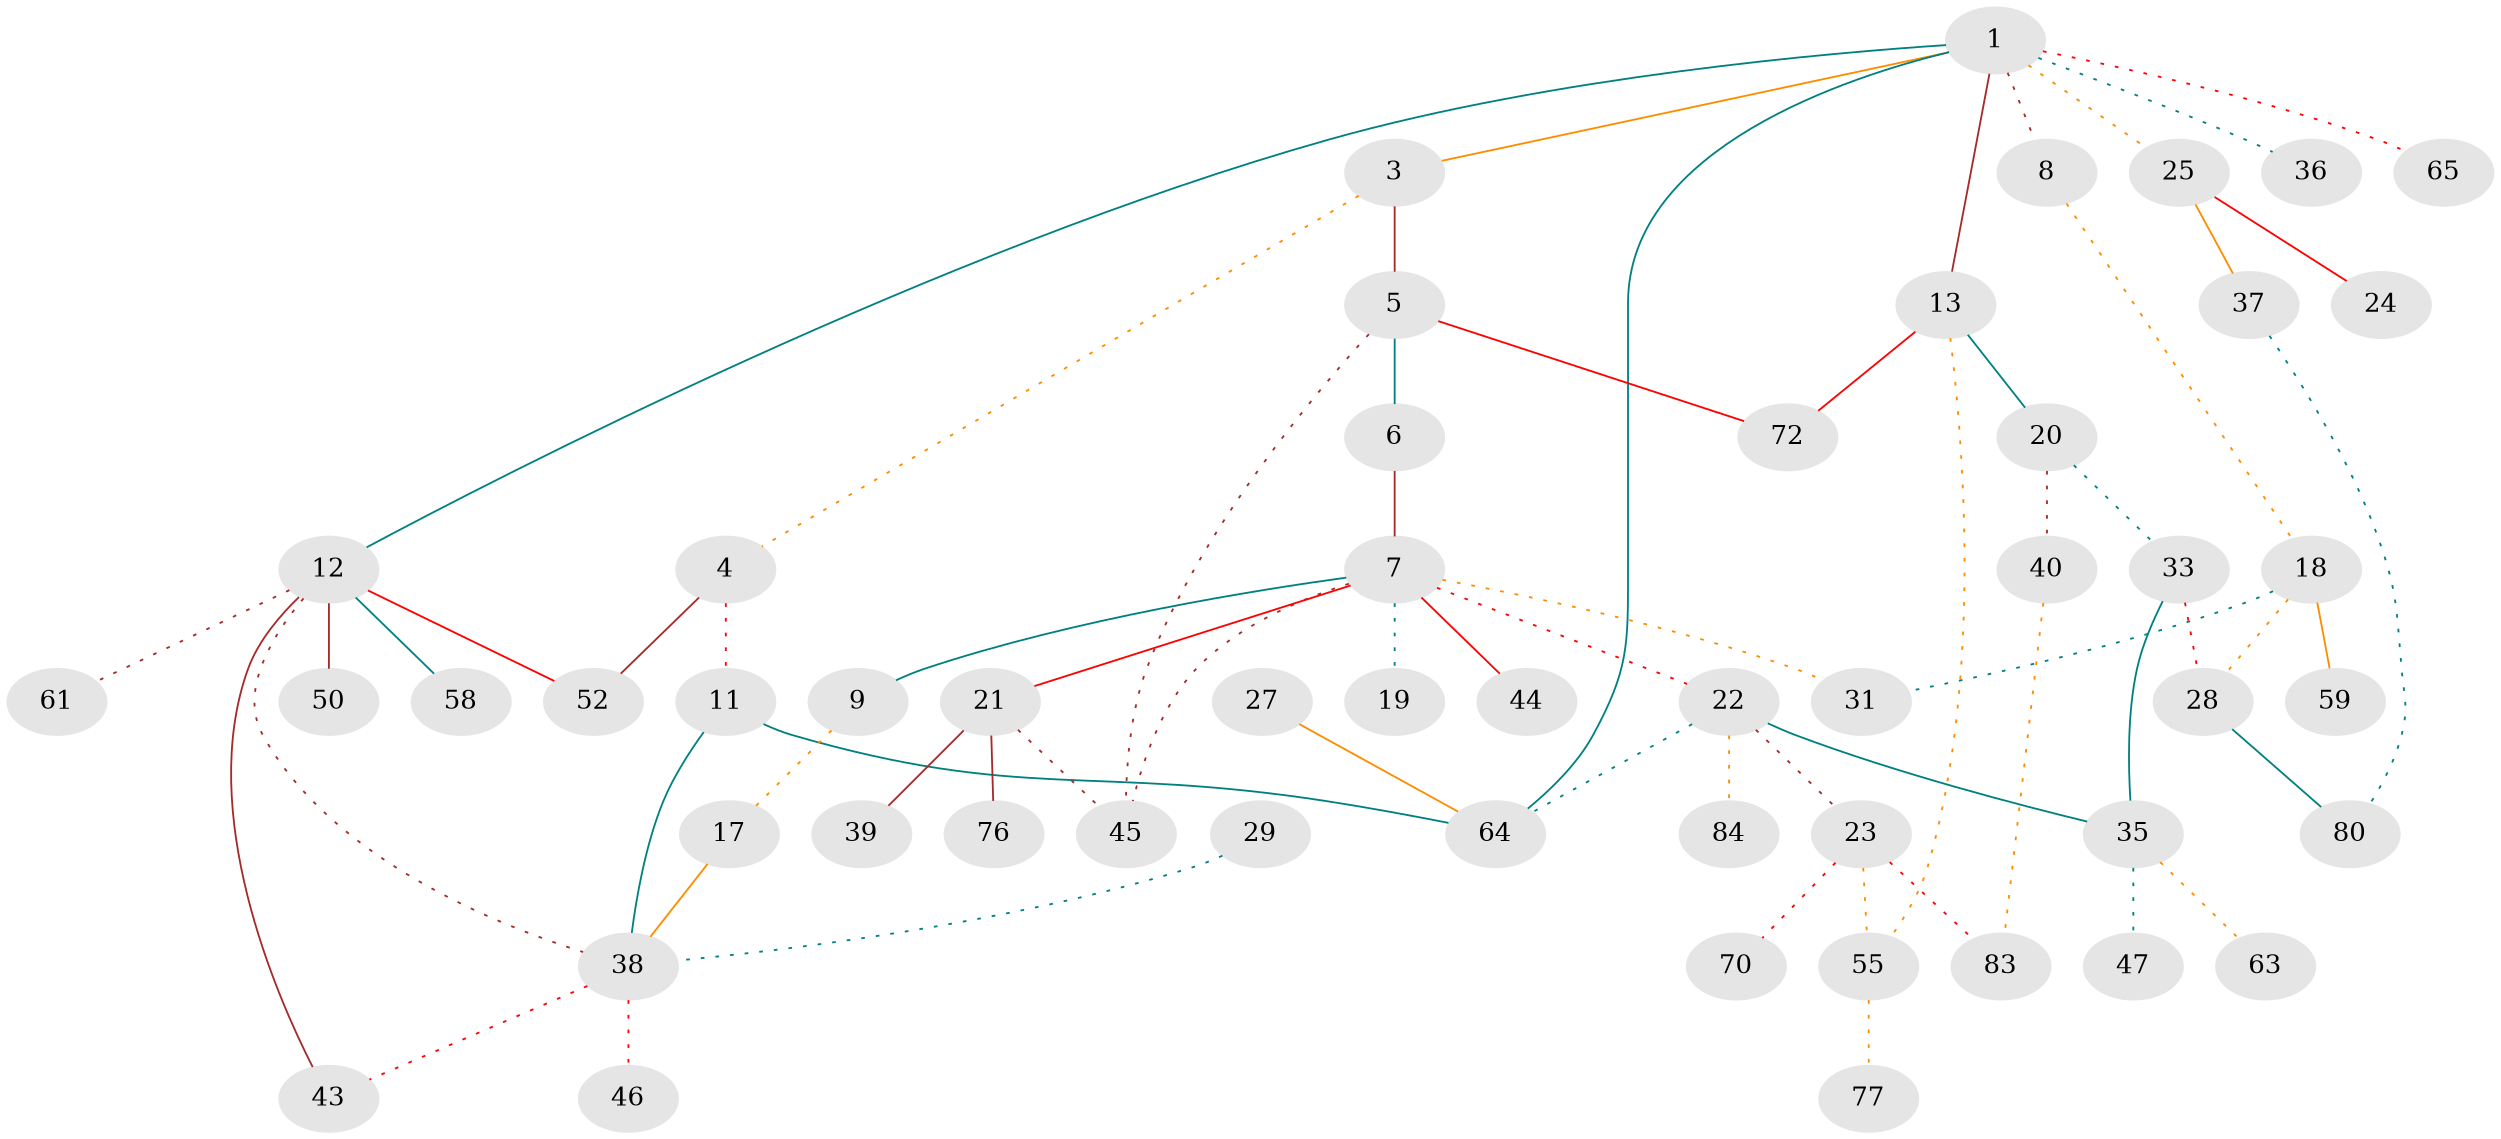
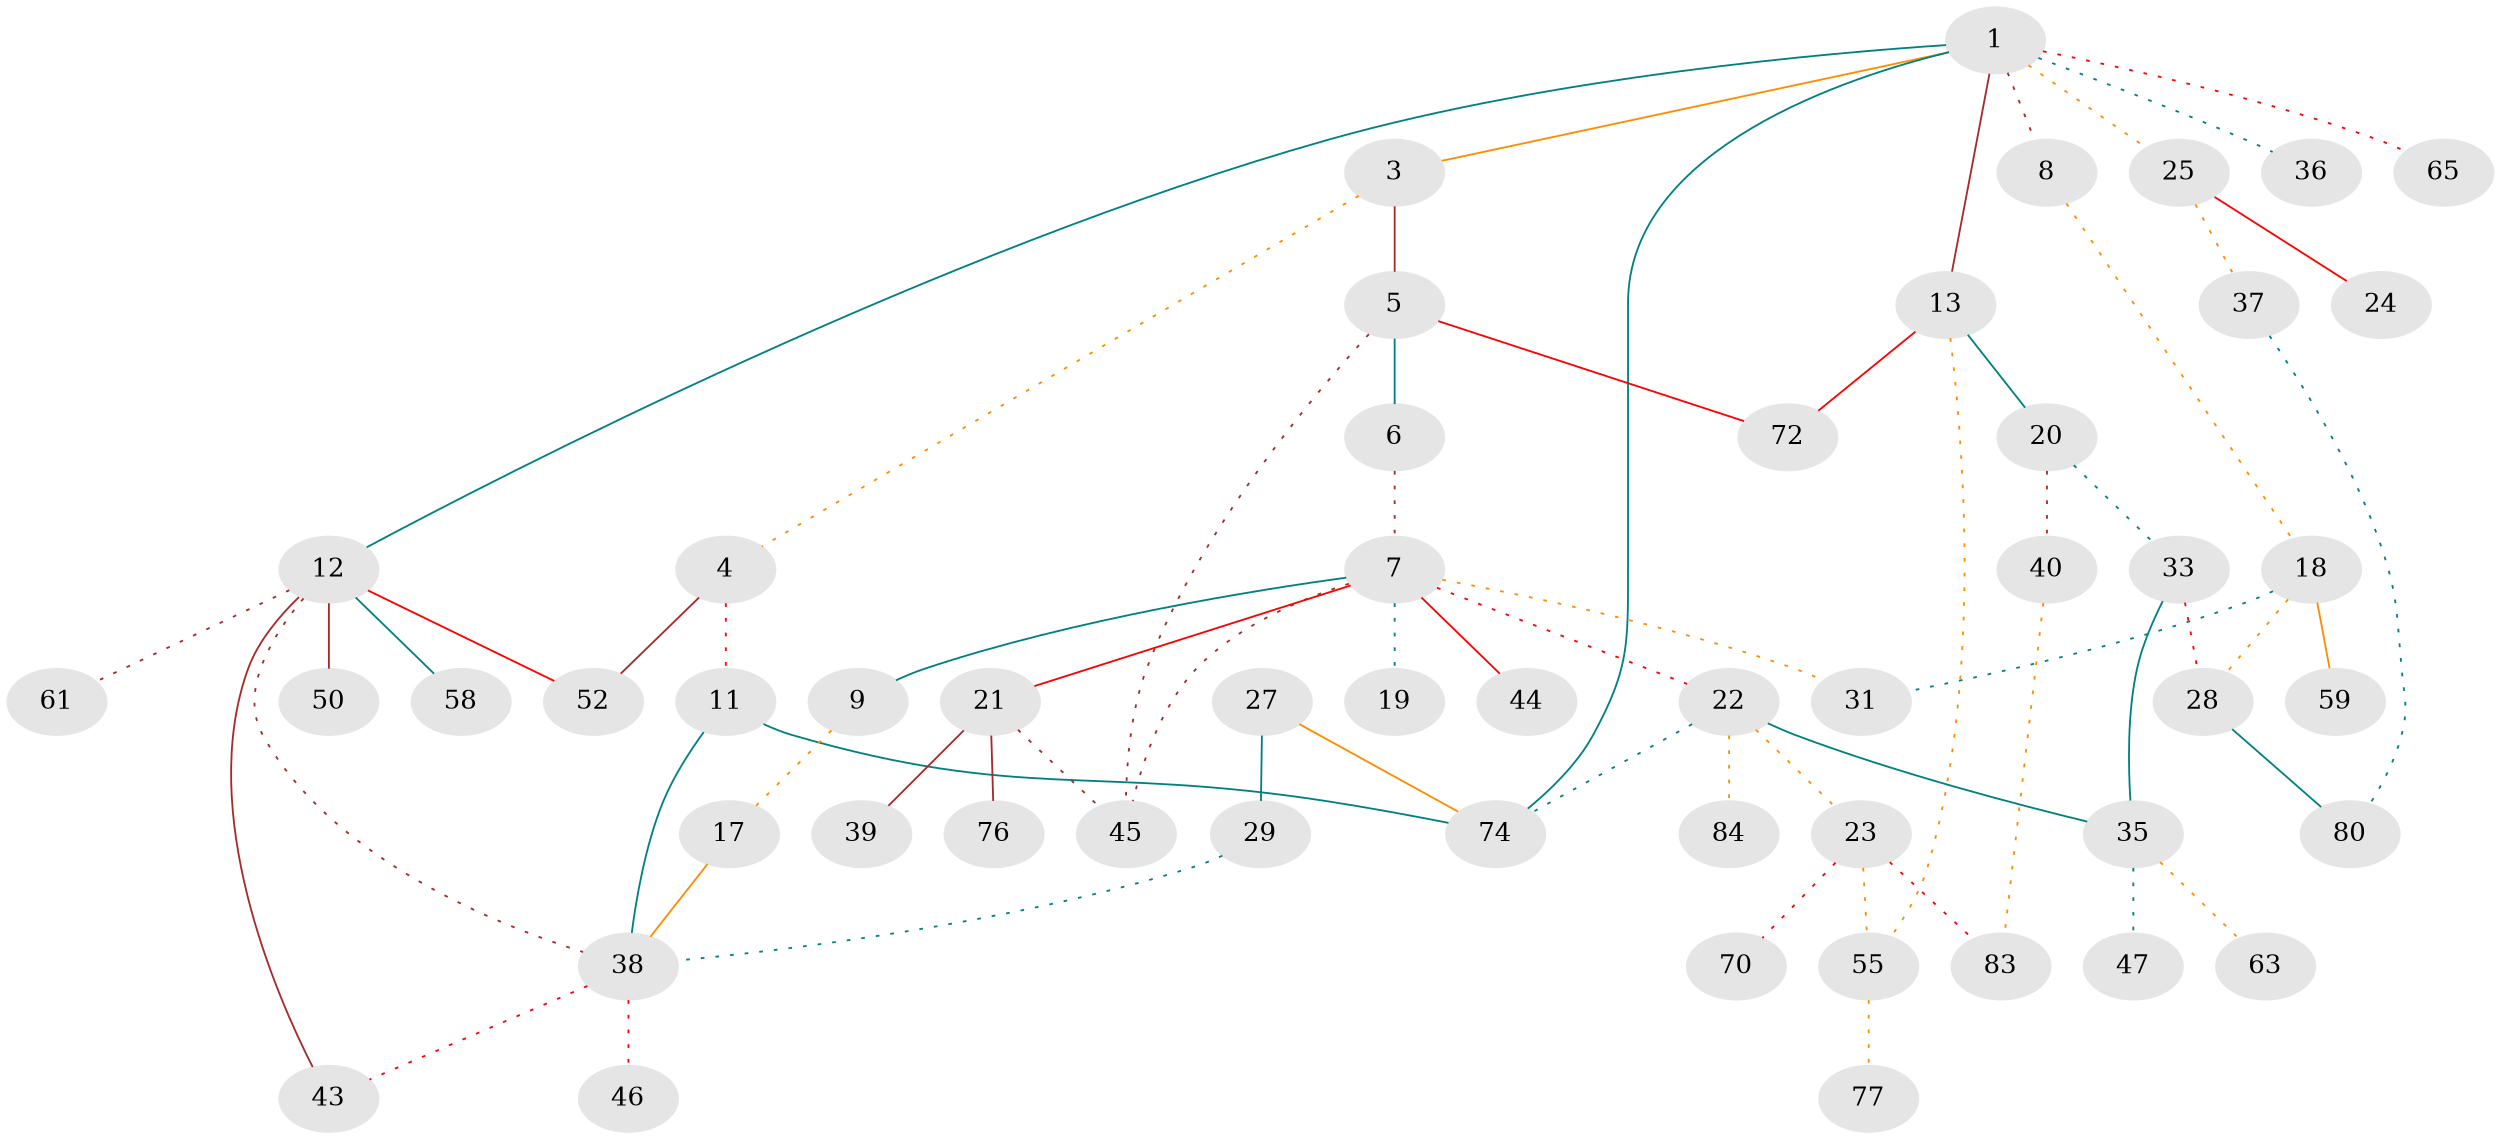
edge "25" -- "37": style solid -> dotted
edge "6" -- "7": style solid -> dotted
edge "27" -- "29": added
edge "22" -- "23": color brown -> darkorange
node "64": label "64" -> "74"
